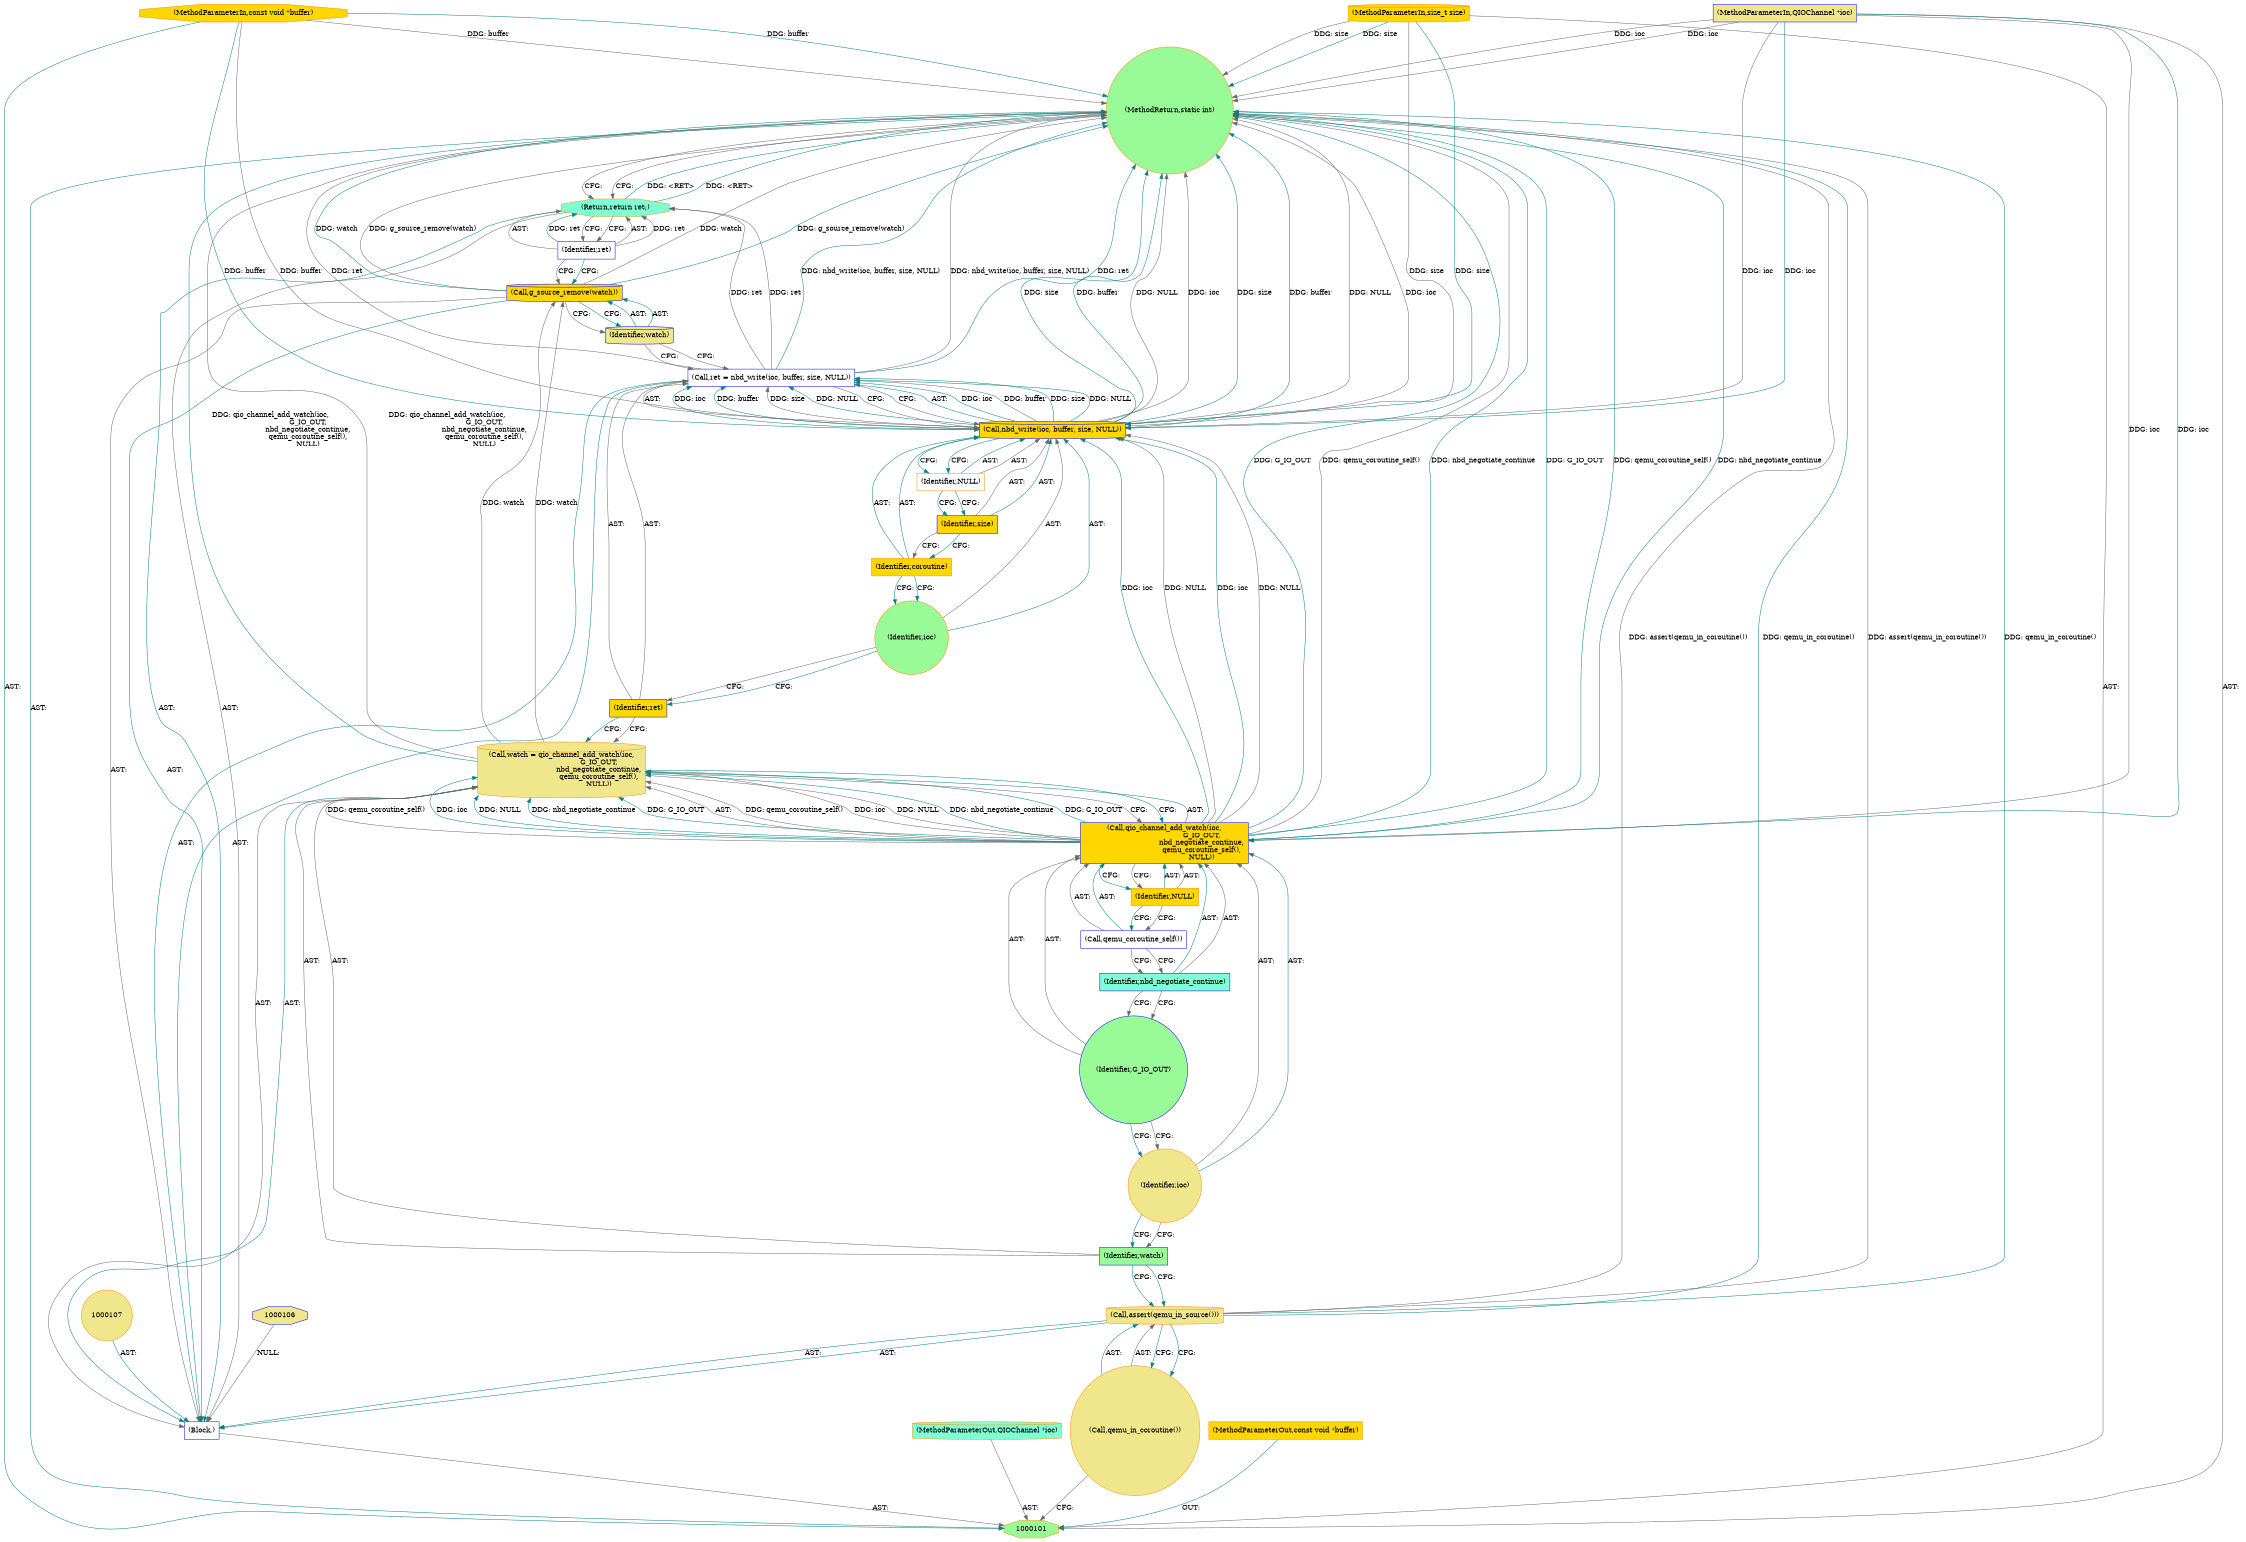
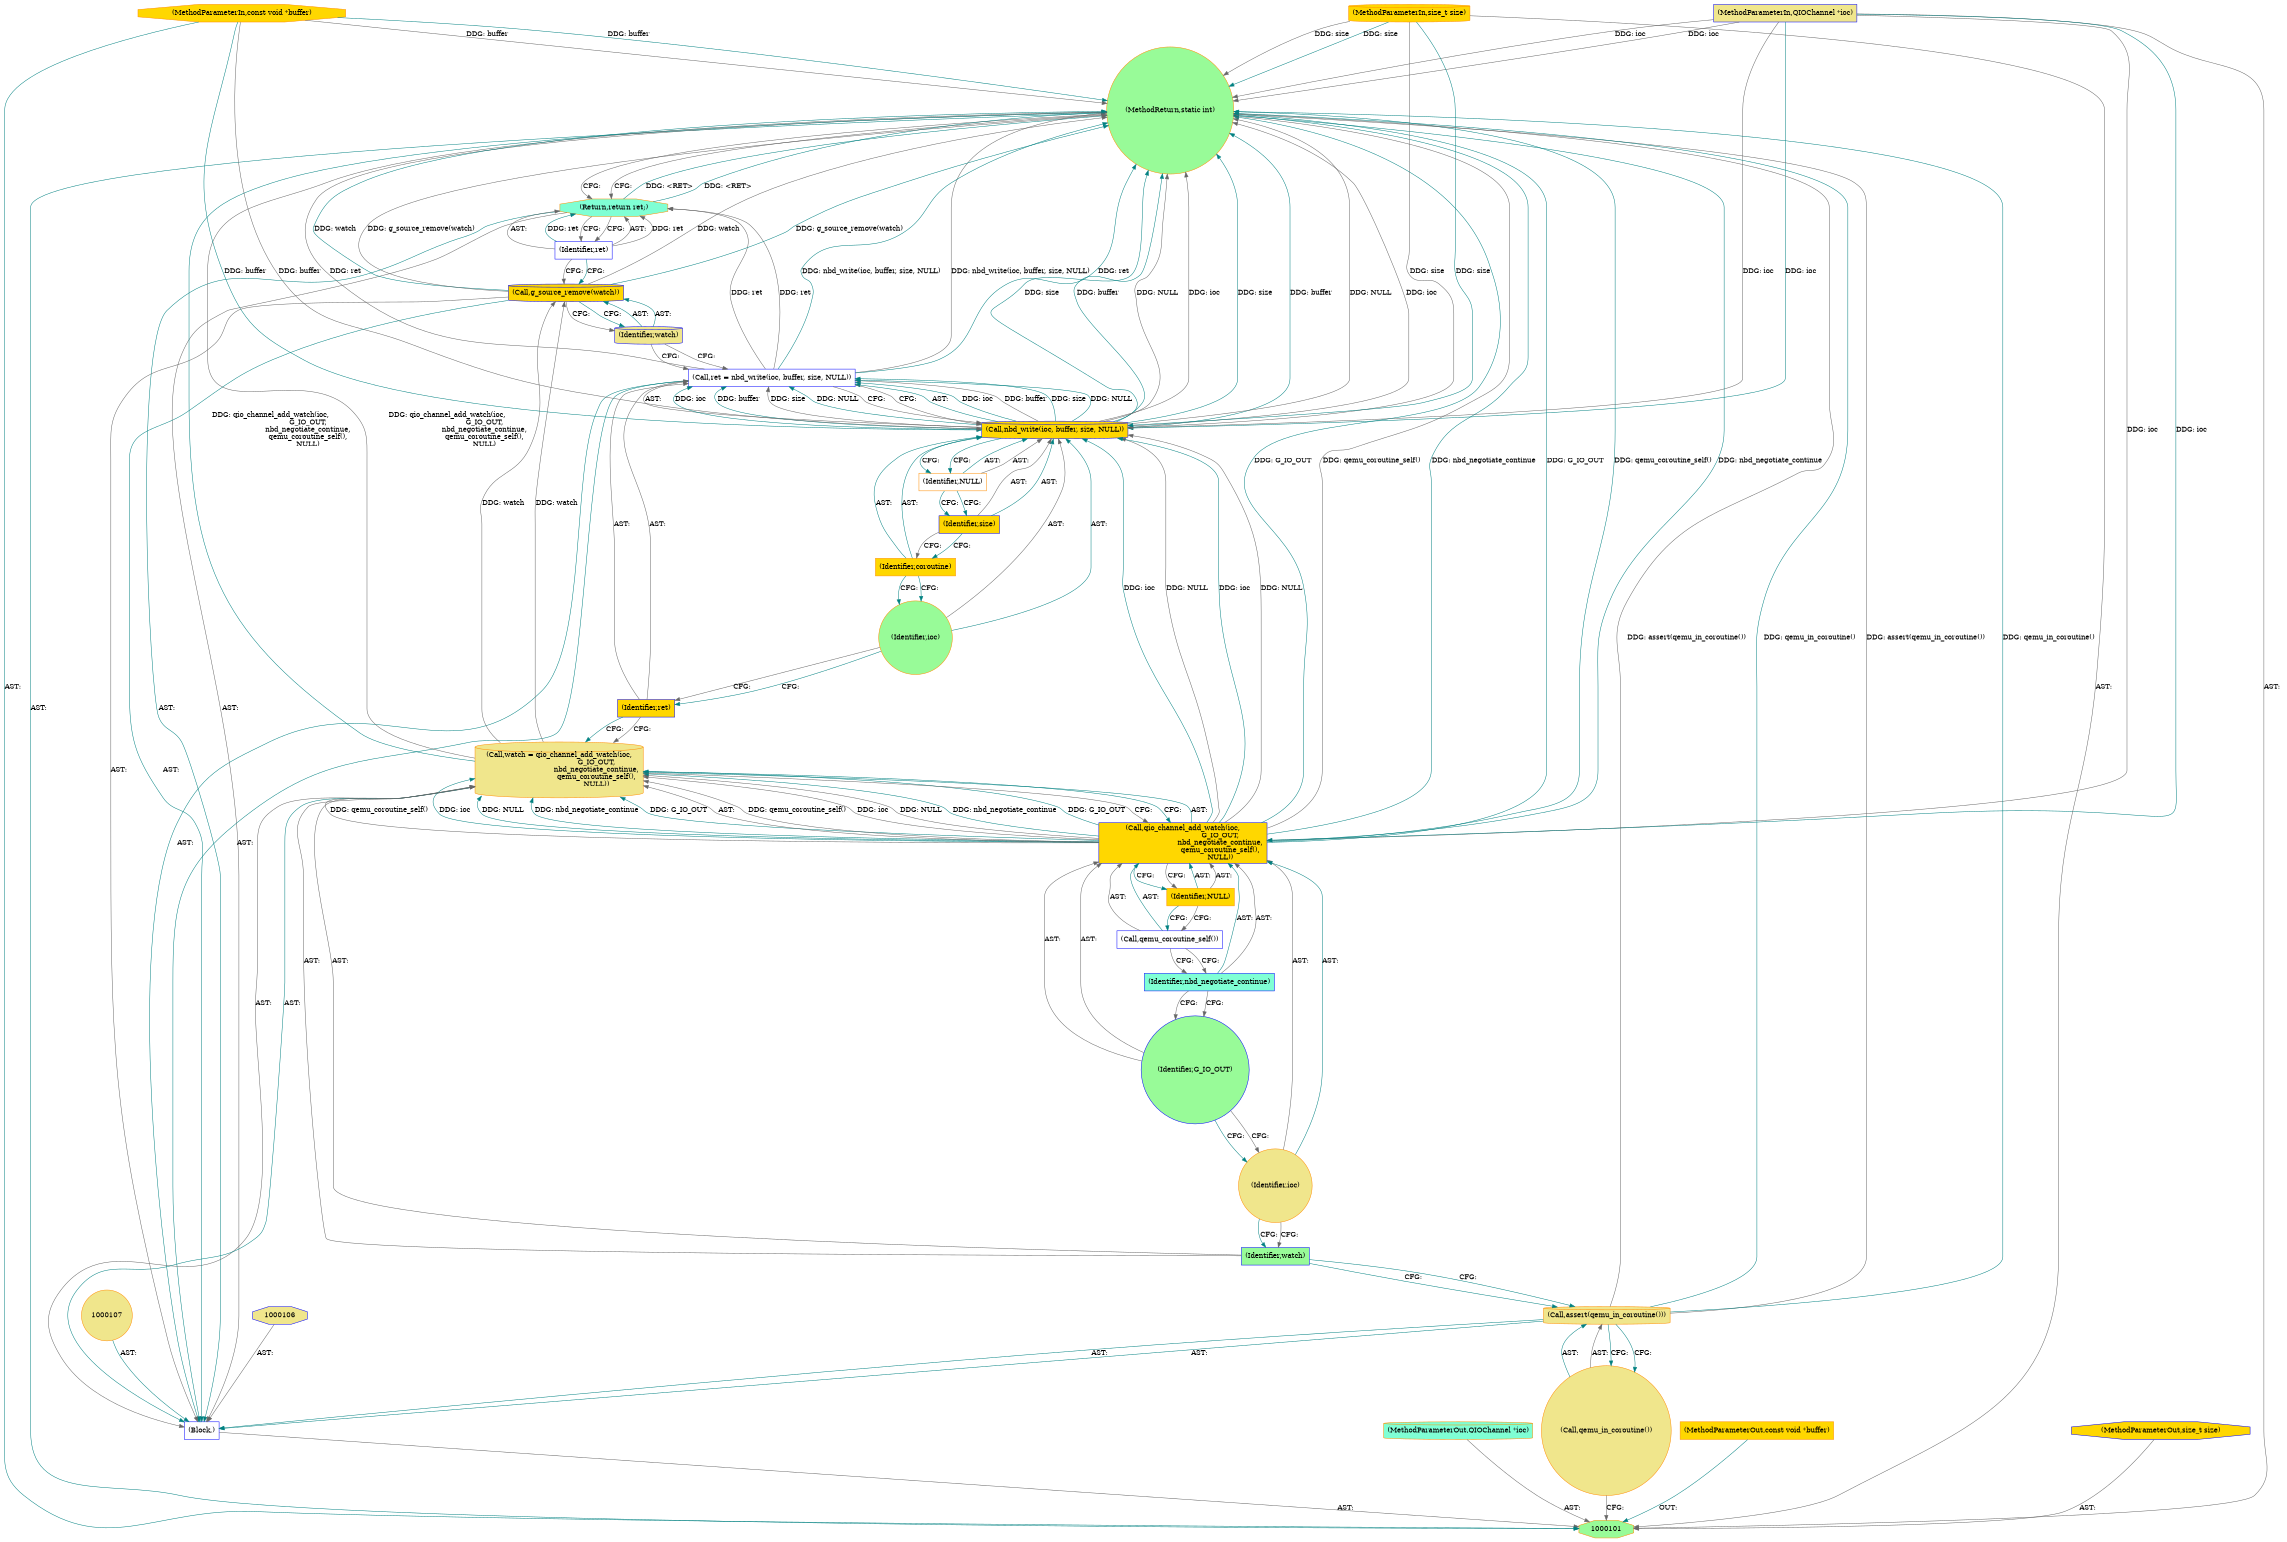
node "(Call,assert(qemu_in_source()))": label "(Call,assert(qemu_in_source()))" -> "(Call,assert(qemu_in_coroutine()))"
edge "1000106" -> "(Block,)": label "NULL: " -> "AST: "
node "(MethodParameterOut,size_t size)": added
